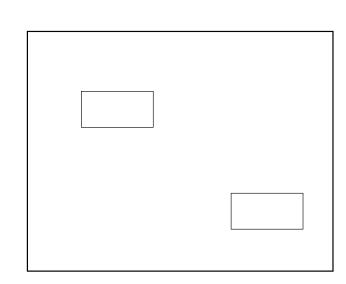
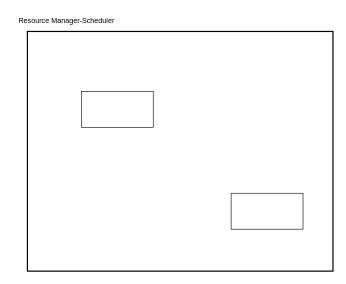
node "Resource Manager-Scheduler": added
